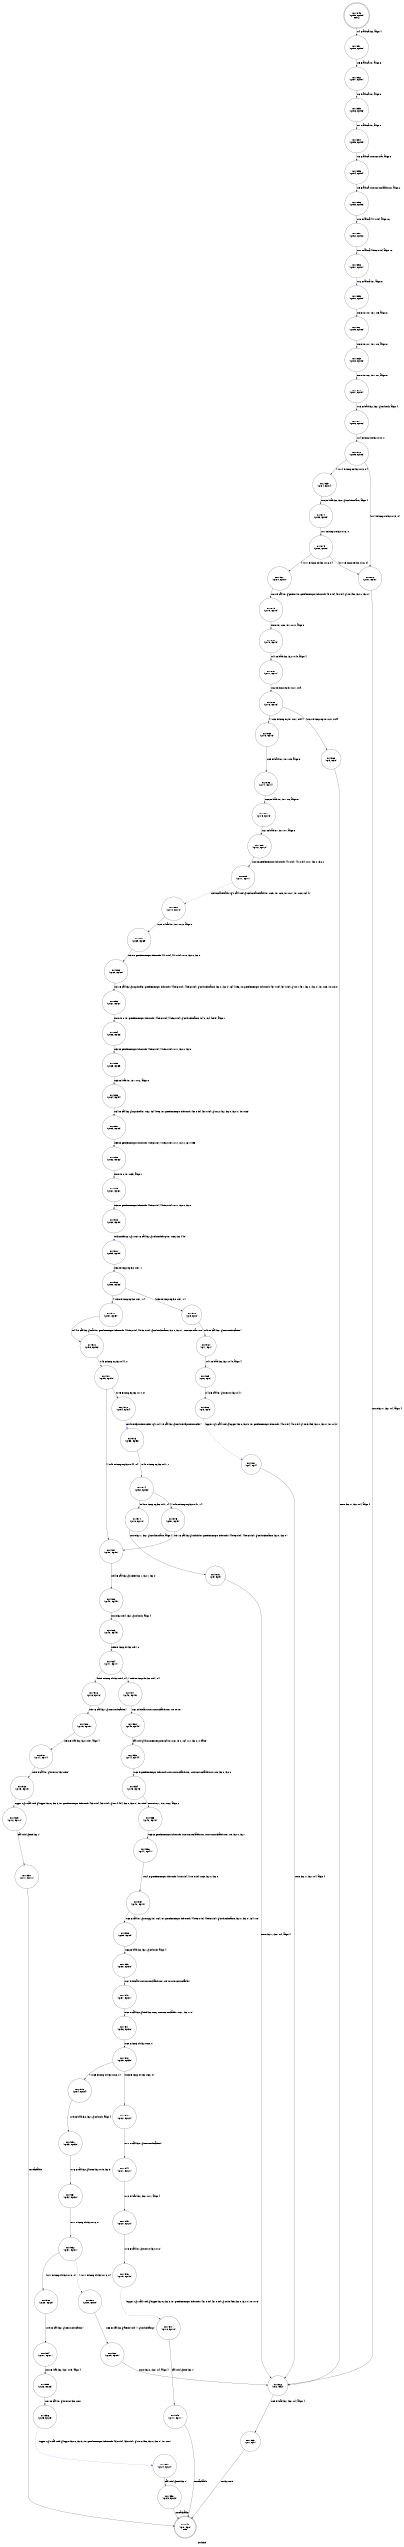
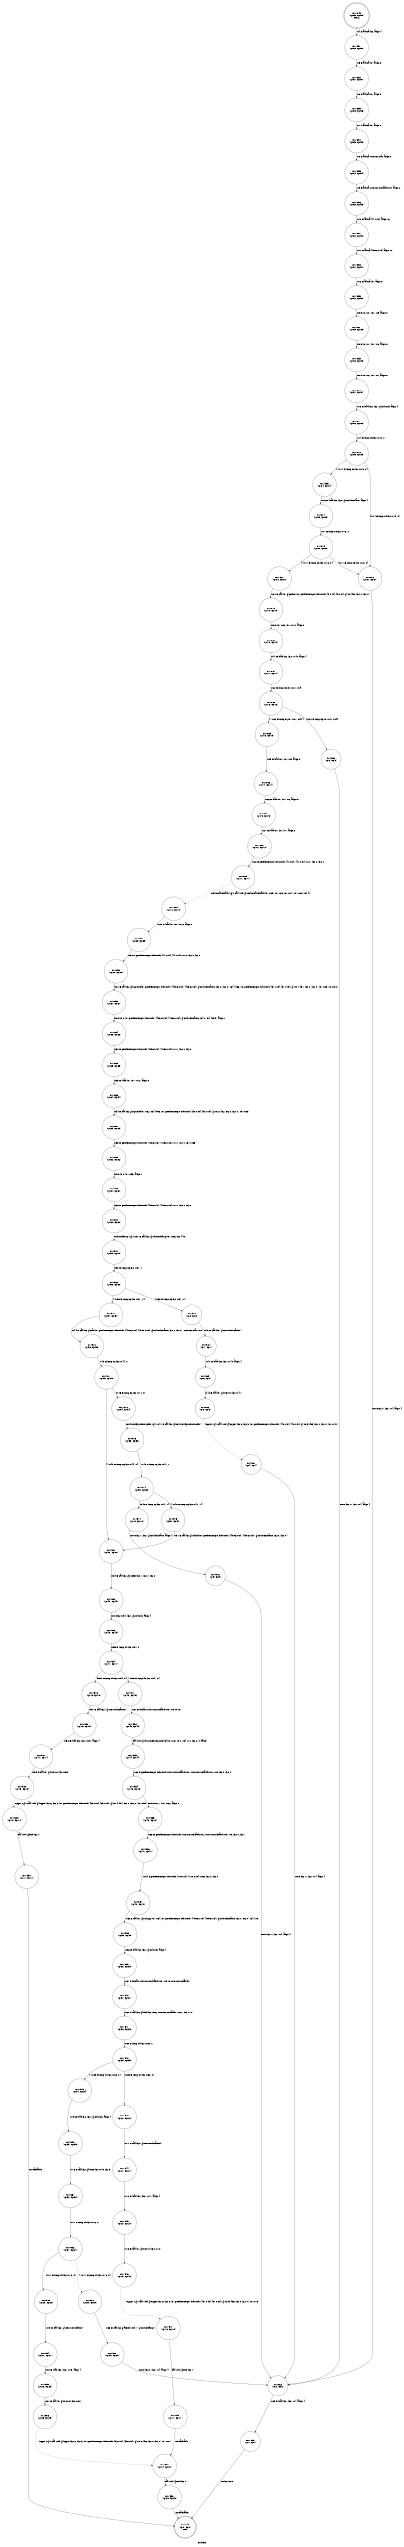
edge "N17897 (rp:63, ep:63)" -> "N17898 (rp:62, ep:62)": color black -> blue
edge "N17948 (rp:17, ep:17)" -> "N17848 (rp:0, ep:0) exit": now "N17948 (rp:17, ep:17)" -> "N17957 (rp:24, ep:24)"
